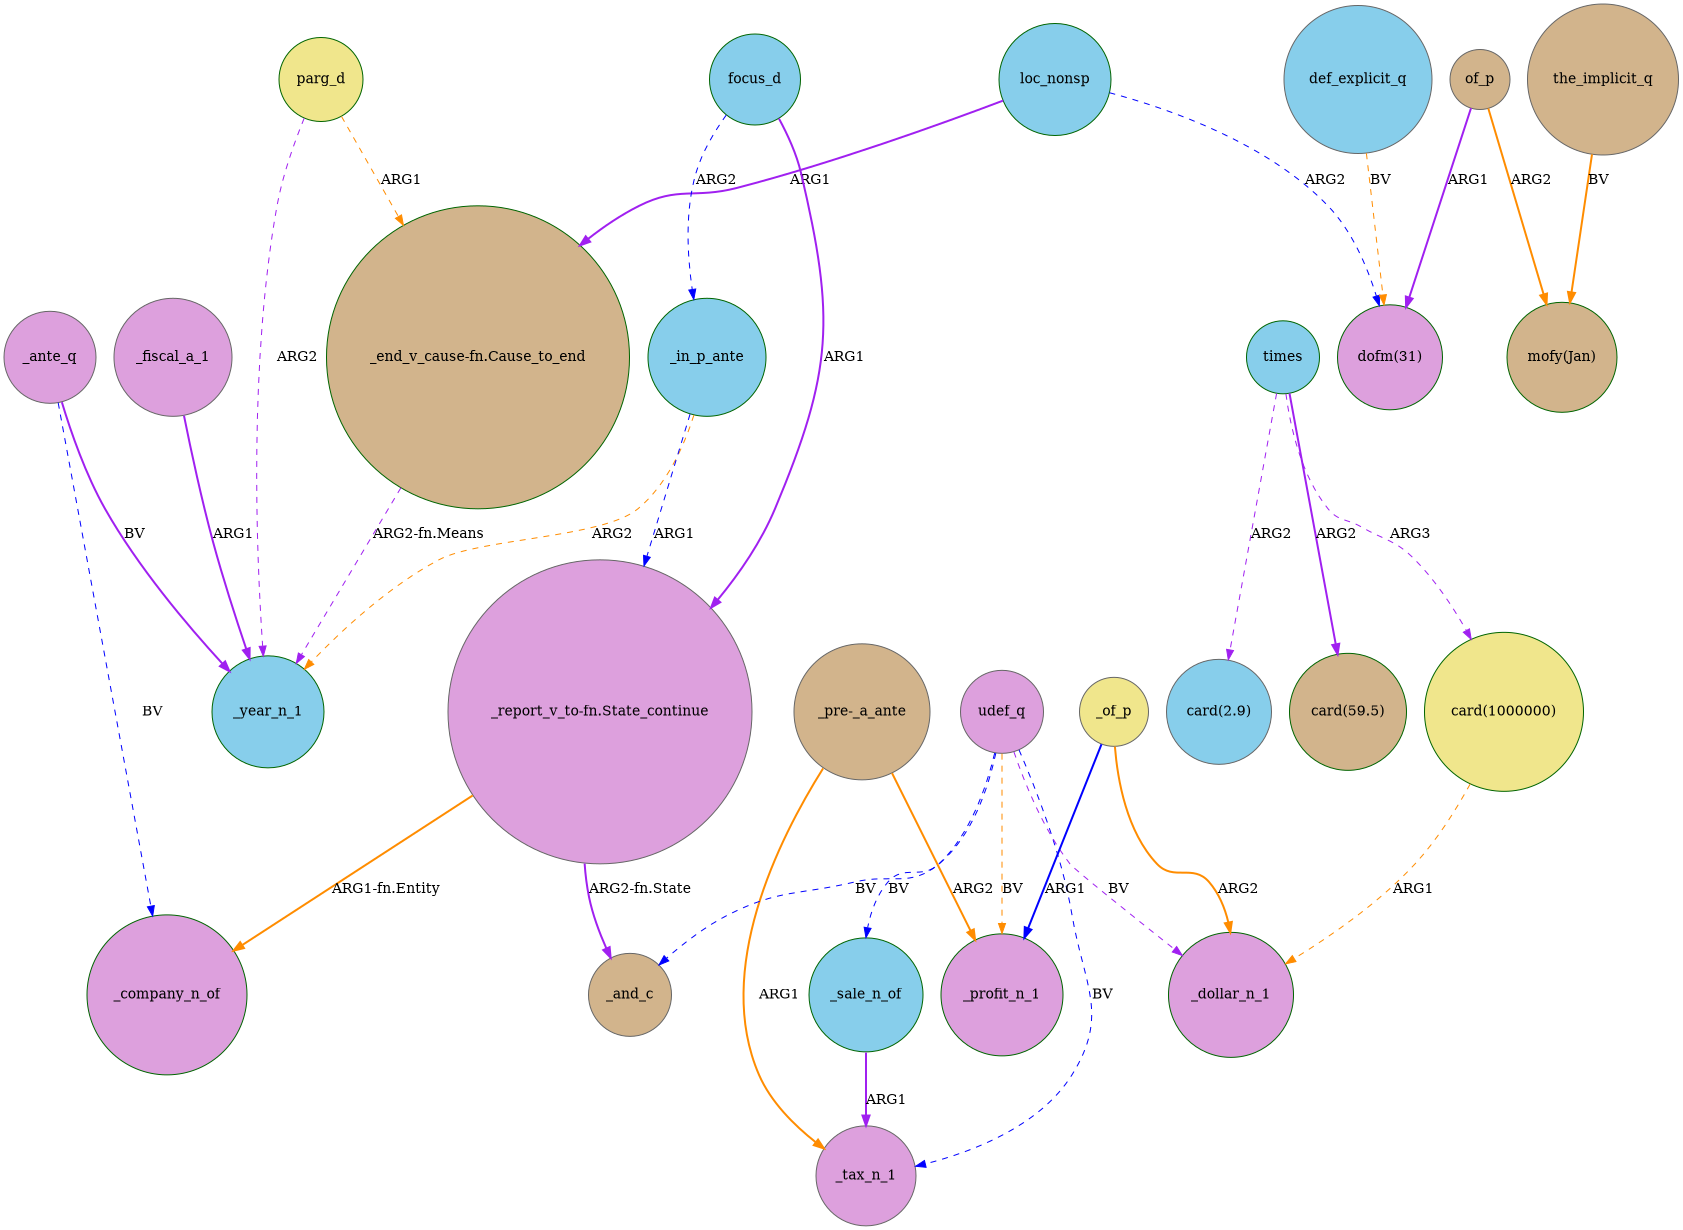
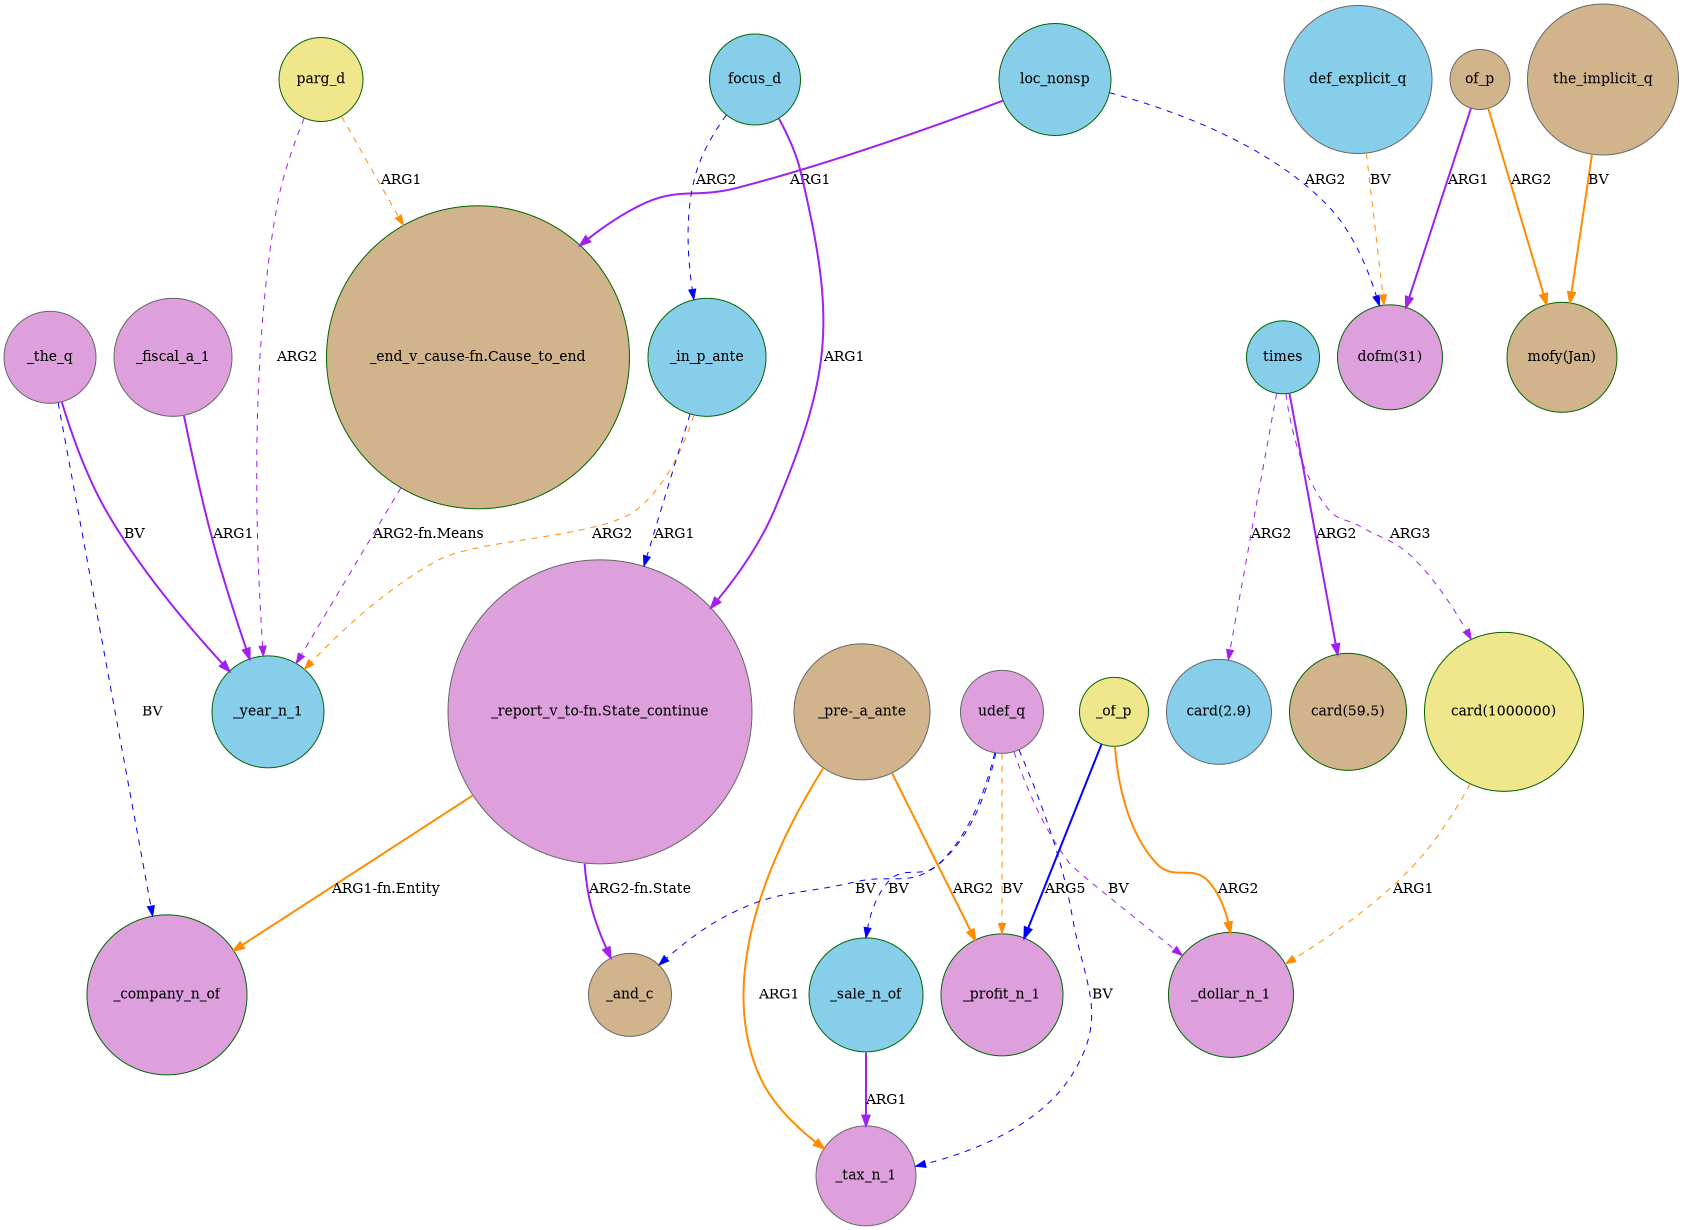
node "_ante_q": label "_ante_q" -> "_the_q"
node "_of_p": color gray40 -> darkgreen
edge "_of_p" -> "_profit_n_1": label "ARG1" -> "ARG5"
